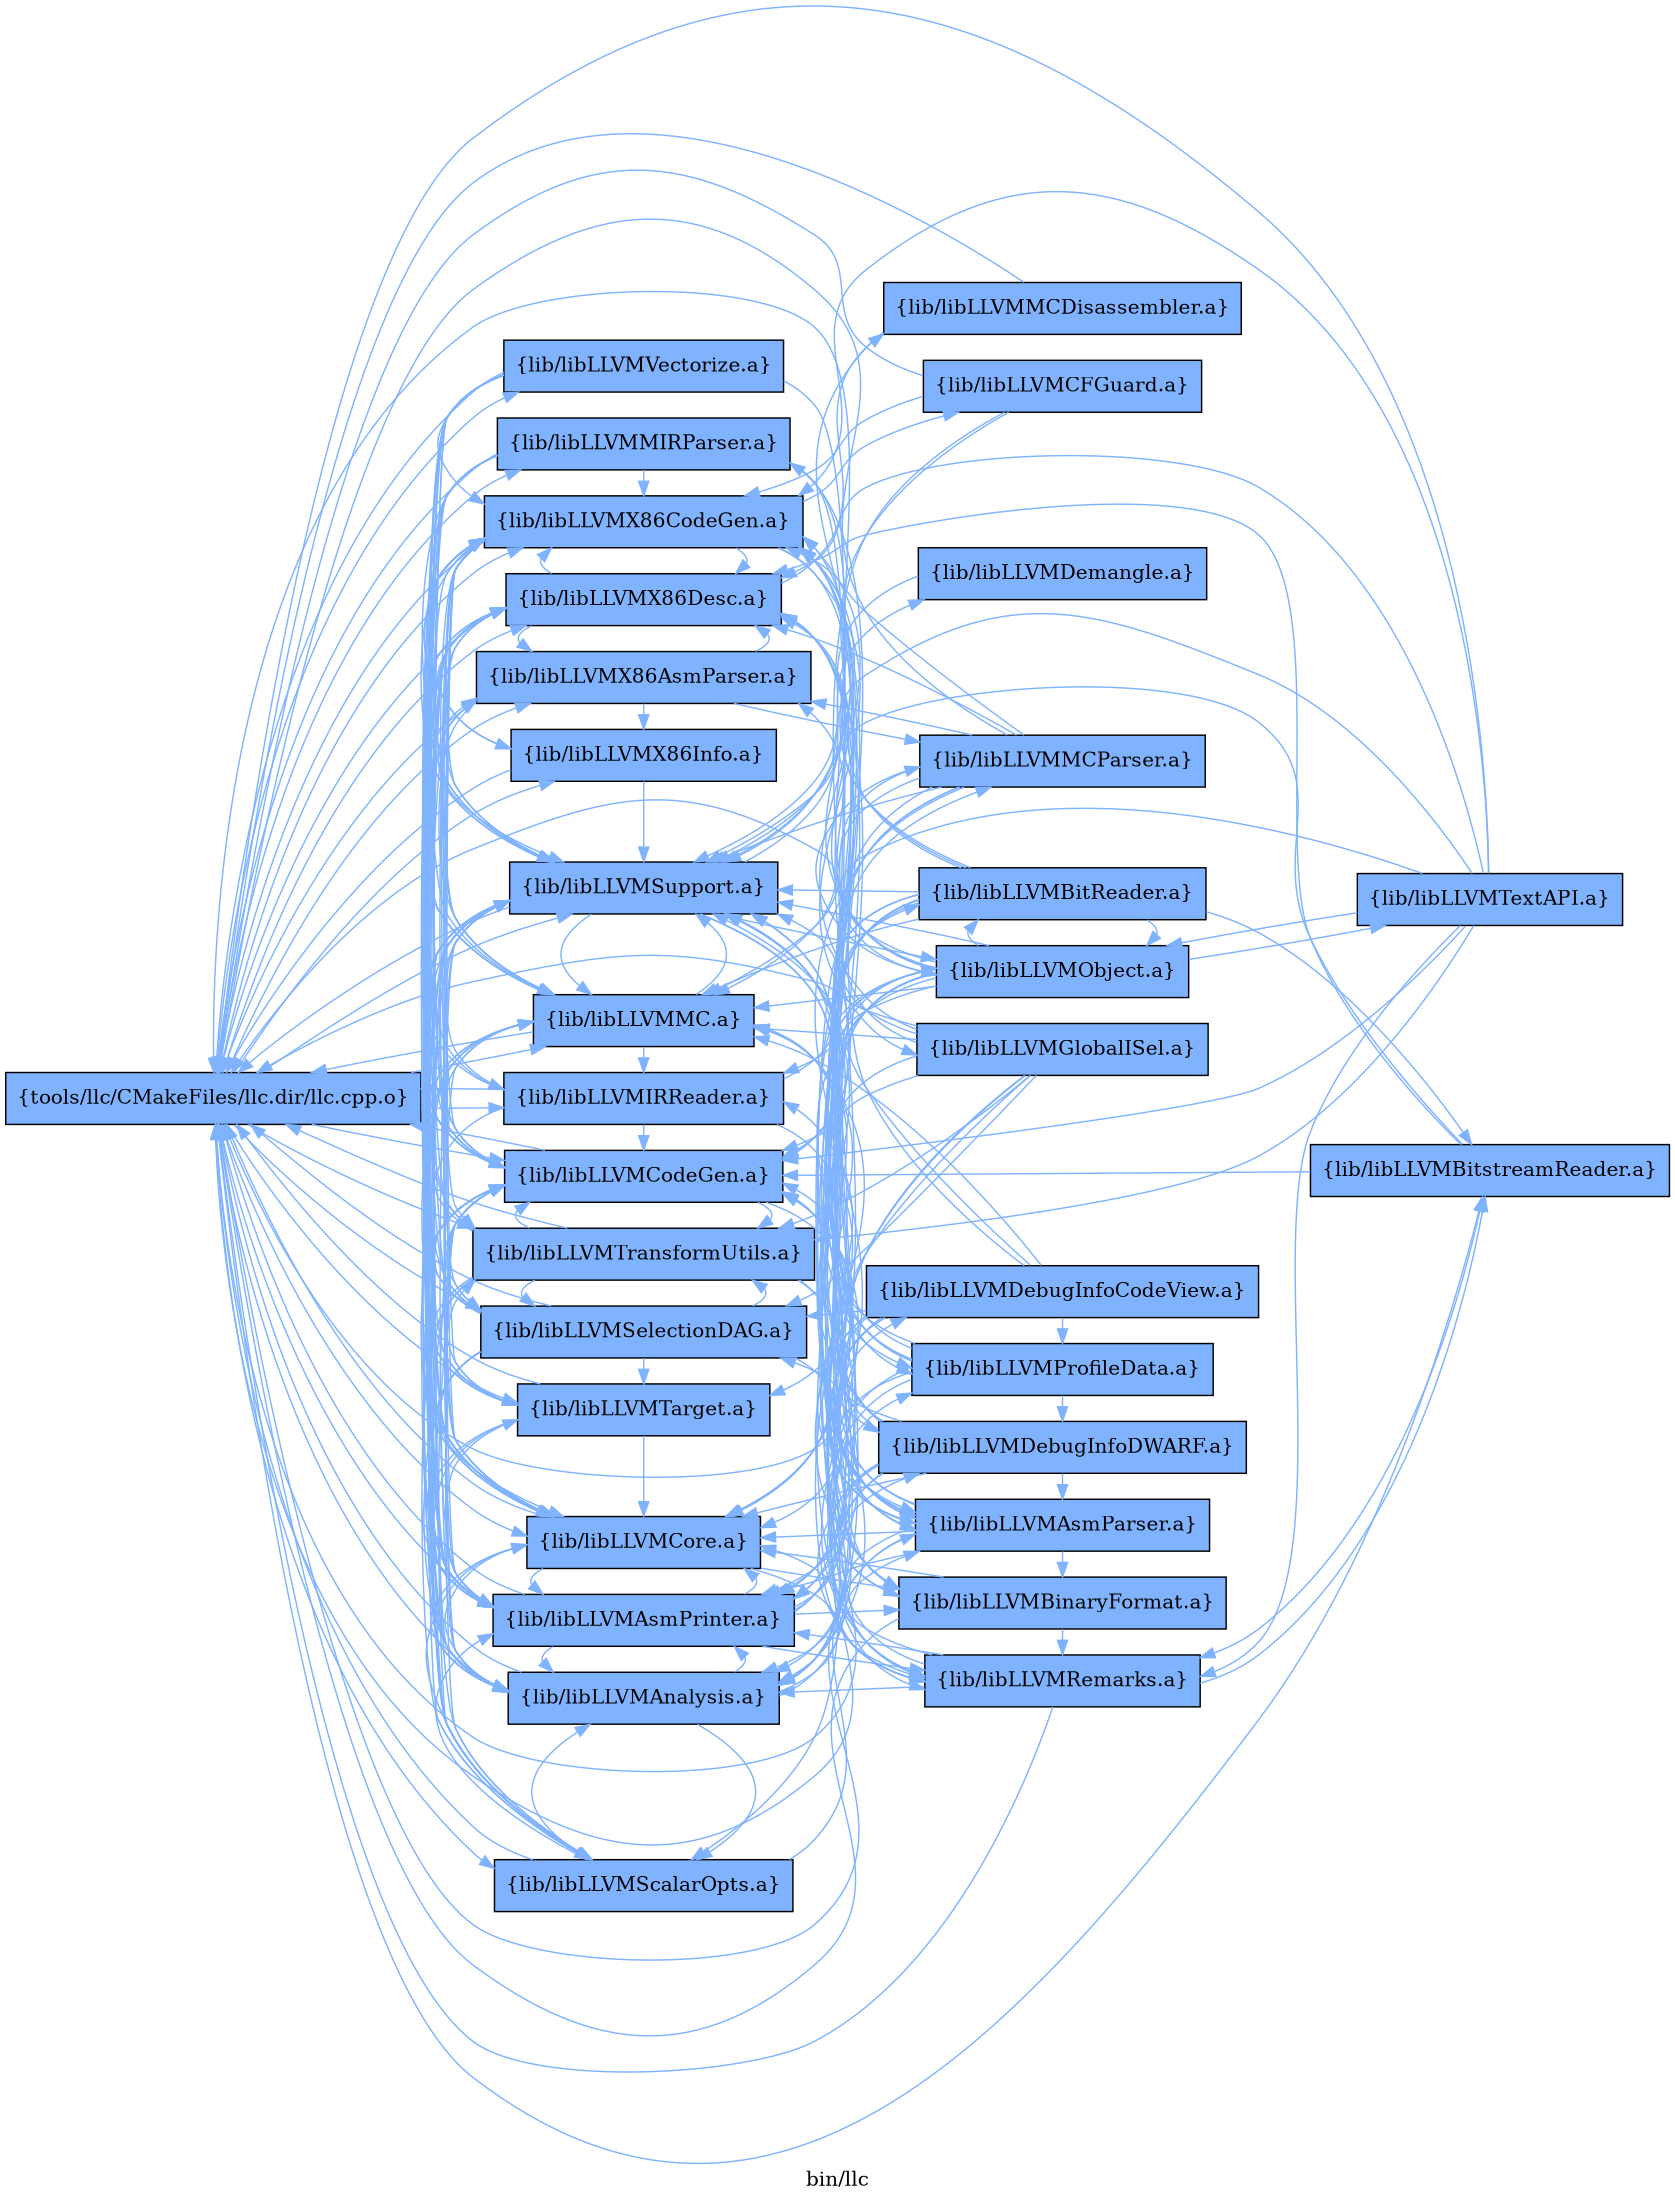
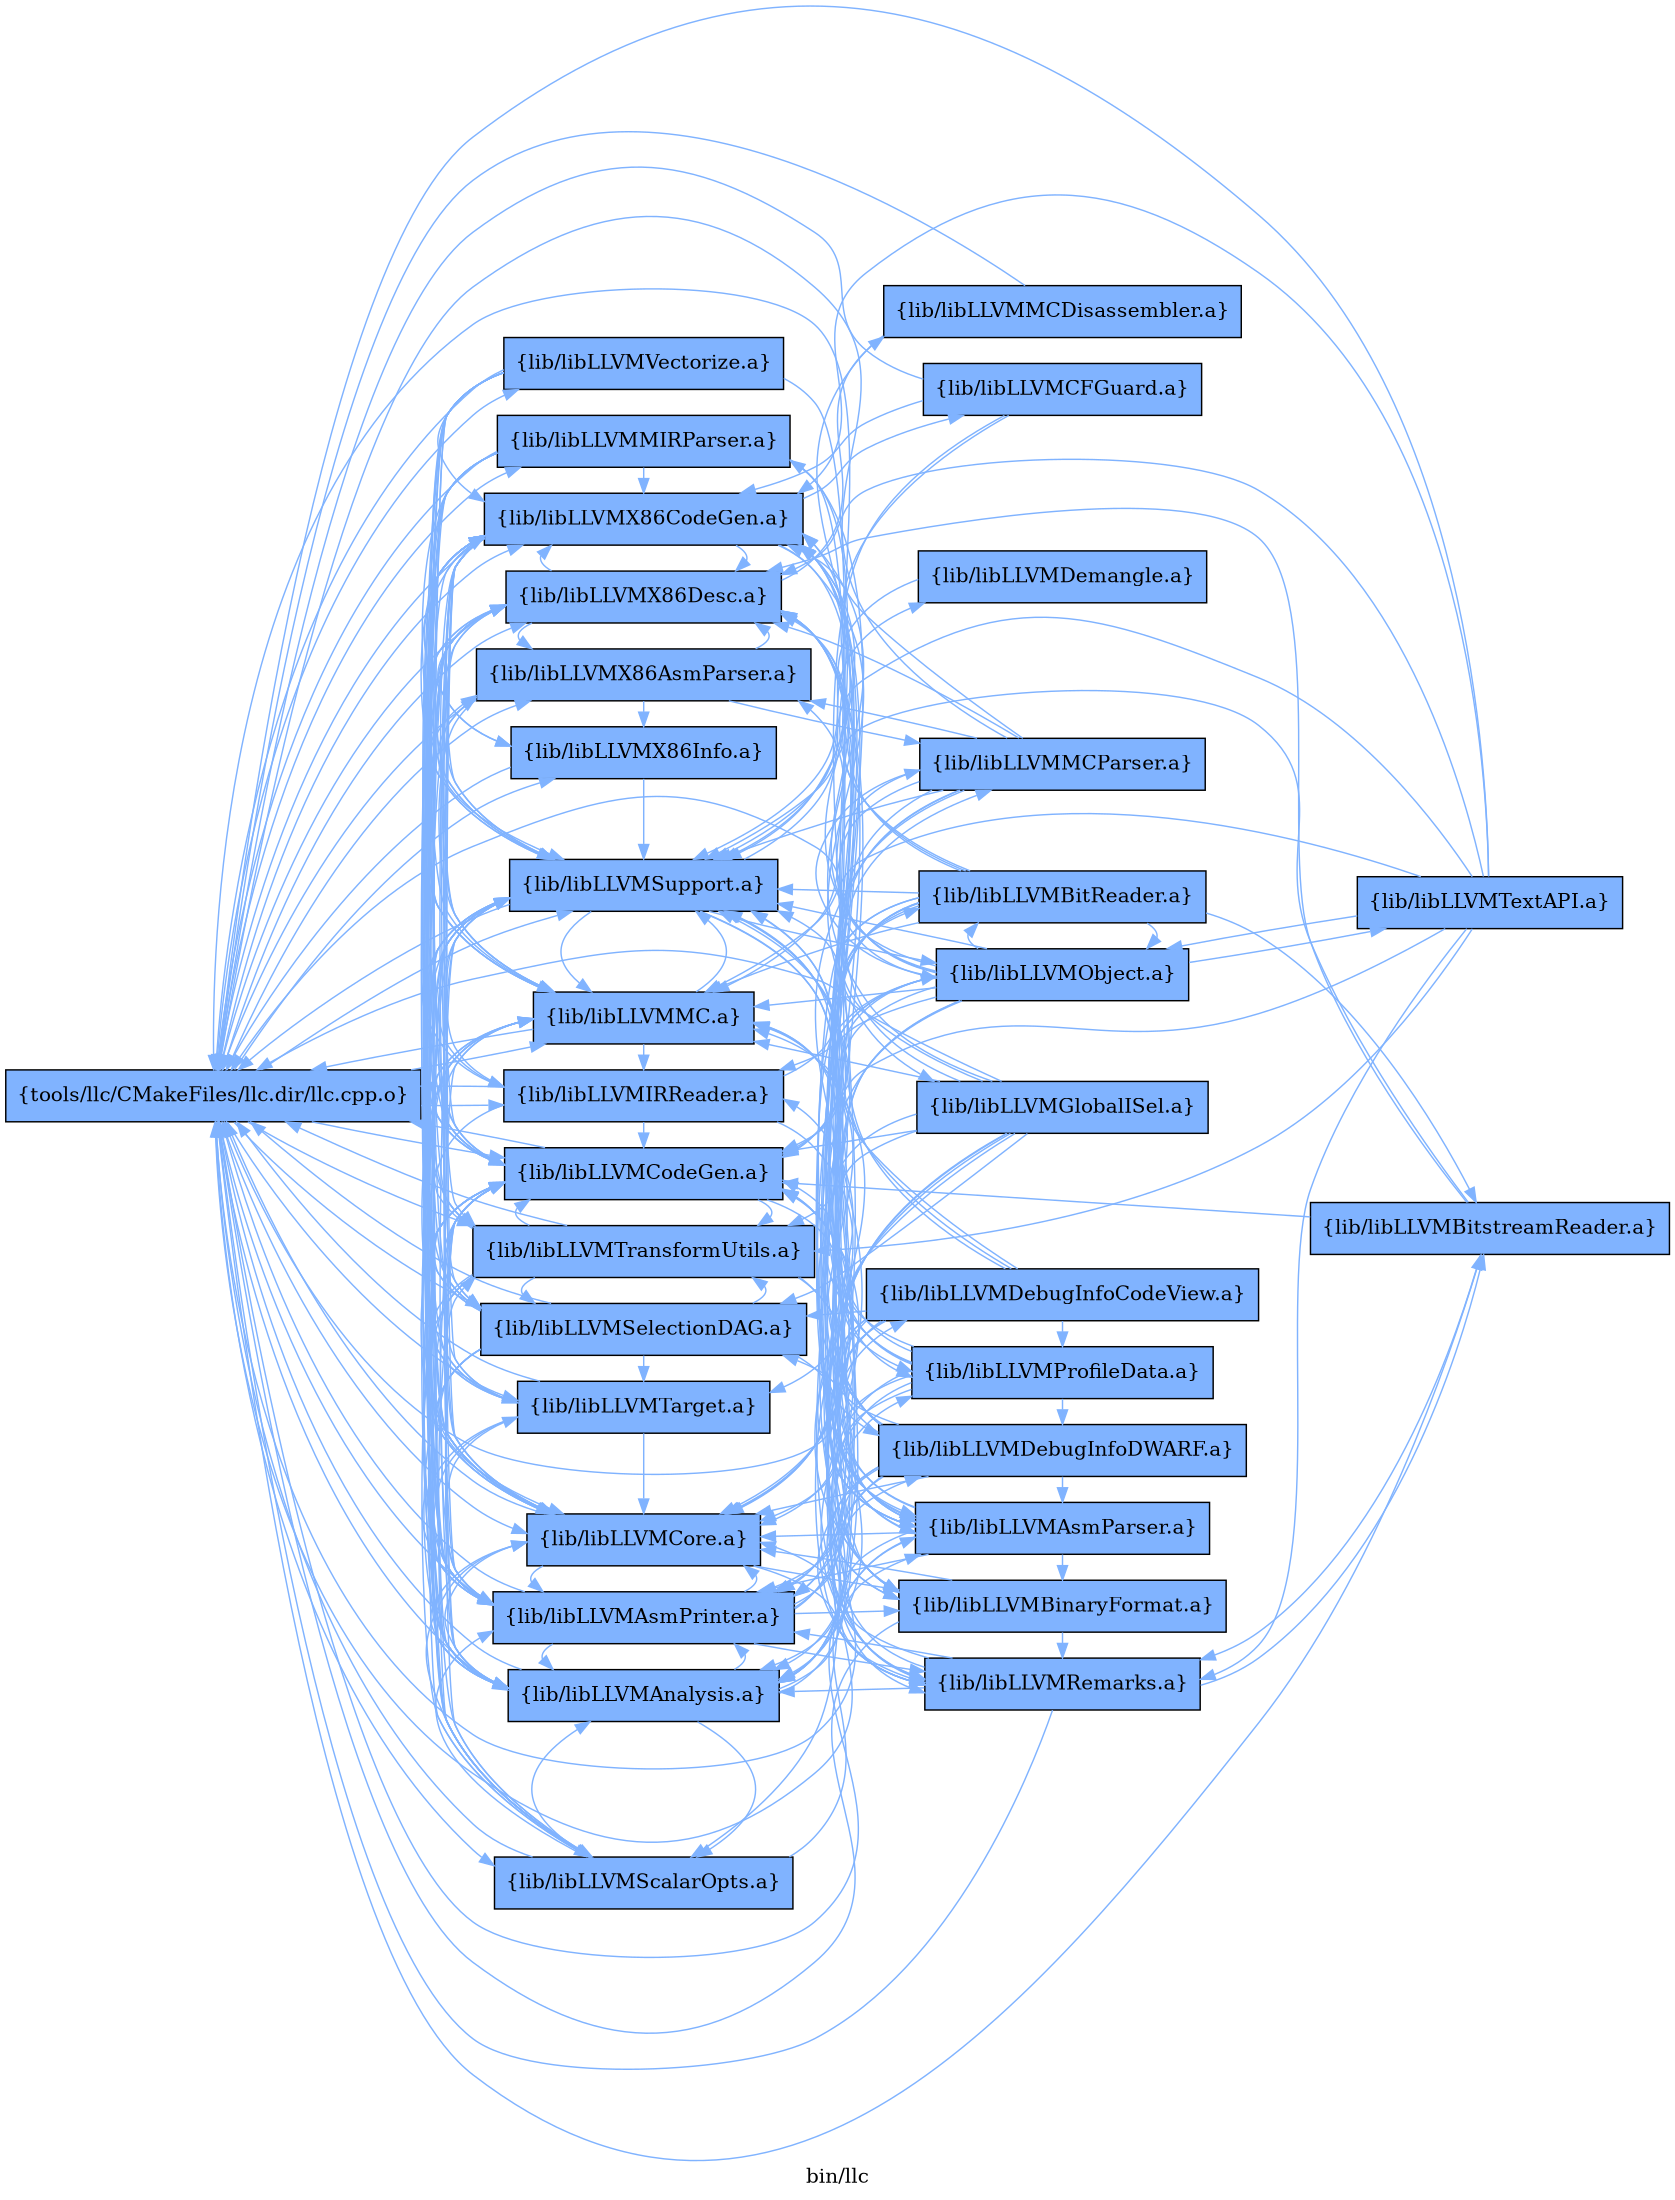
edge "{lib/libLLVMGlobalISel.a}" -> "{lib/libLLVMCore.a}": added
edge "{lib/libLLVMProfileData.a}" -> "{lib/libLLVMCore.a}": added
